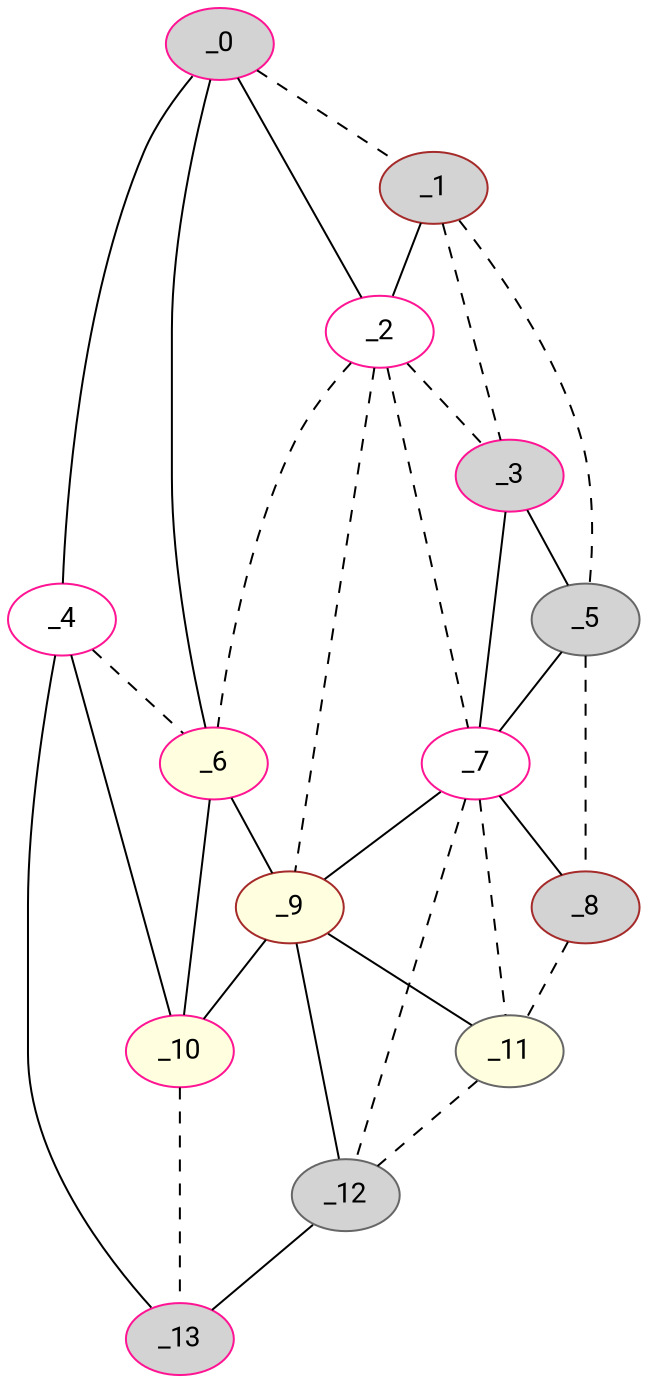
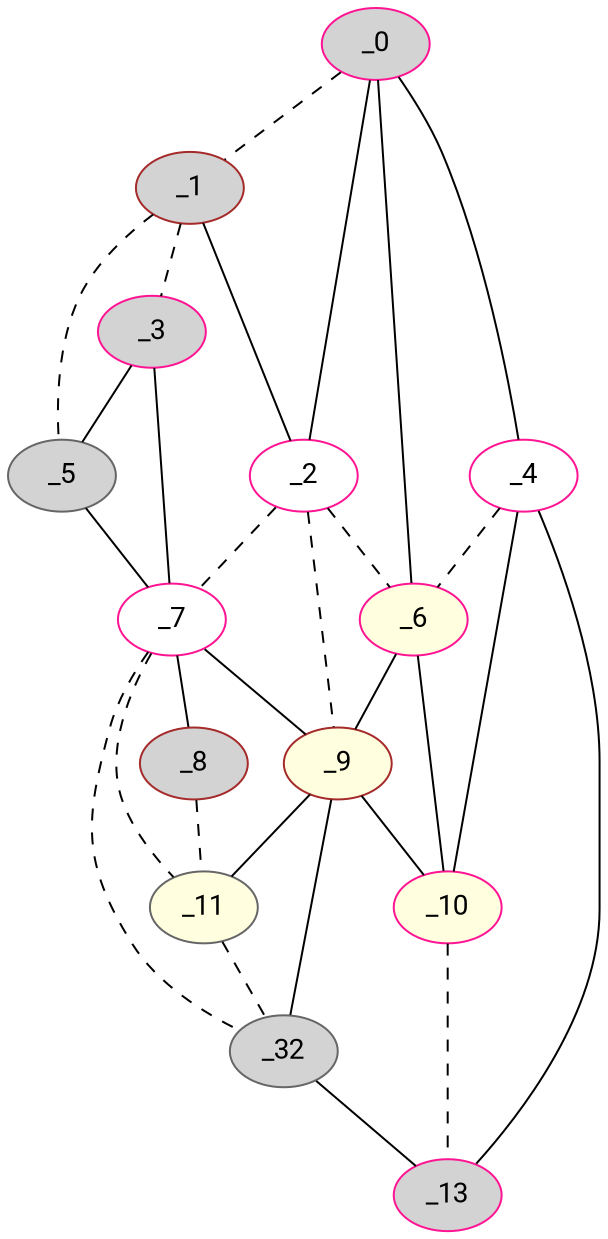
edge "_2" -- "_3": removed
edge "_5" -- "_8": removed
node "_12": label "_12" -> "_32"
